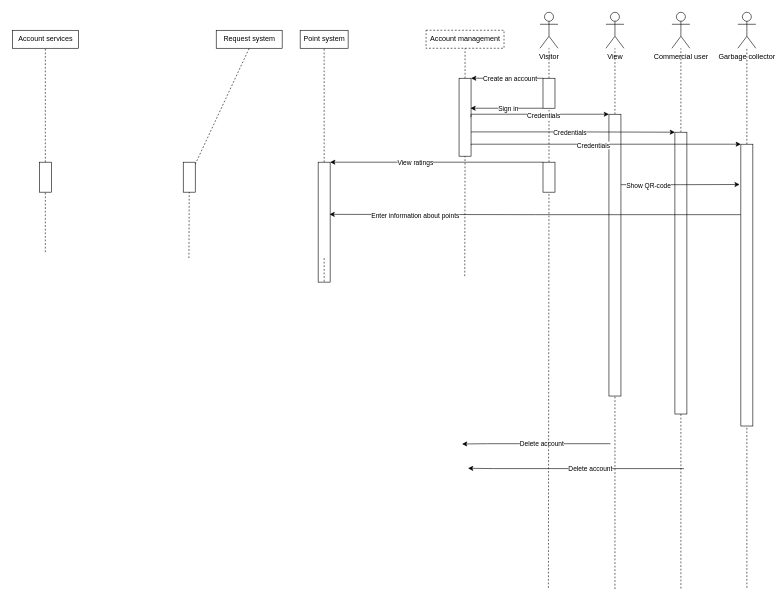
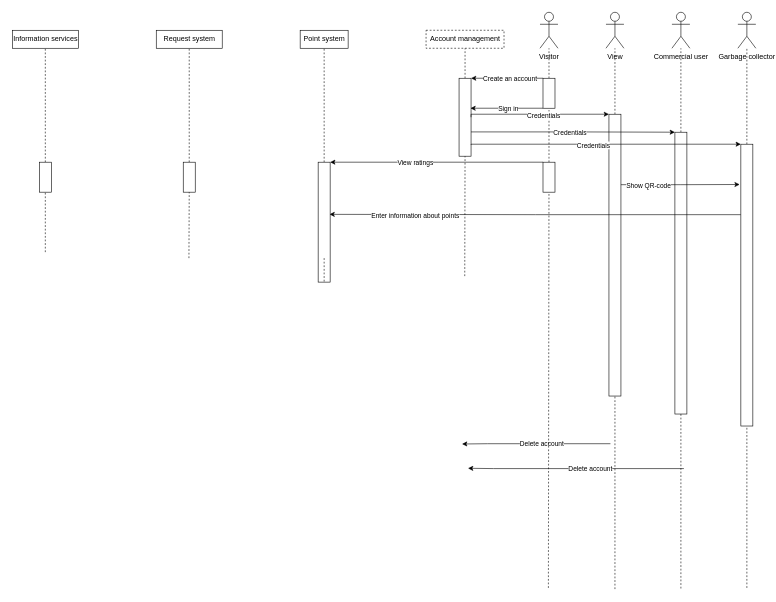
node "Account services": label "Account services" -> "Information services"
node "Request system": moved (249, 39) -> (189, 39)
